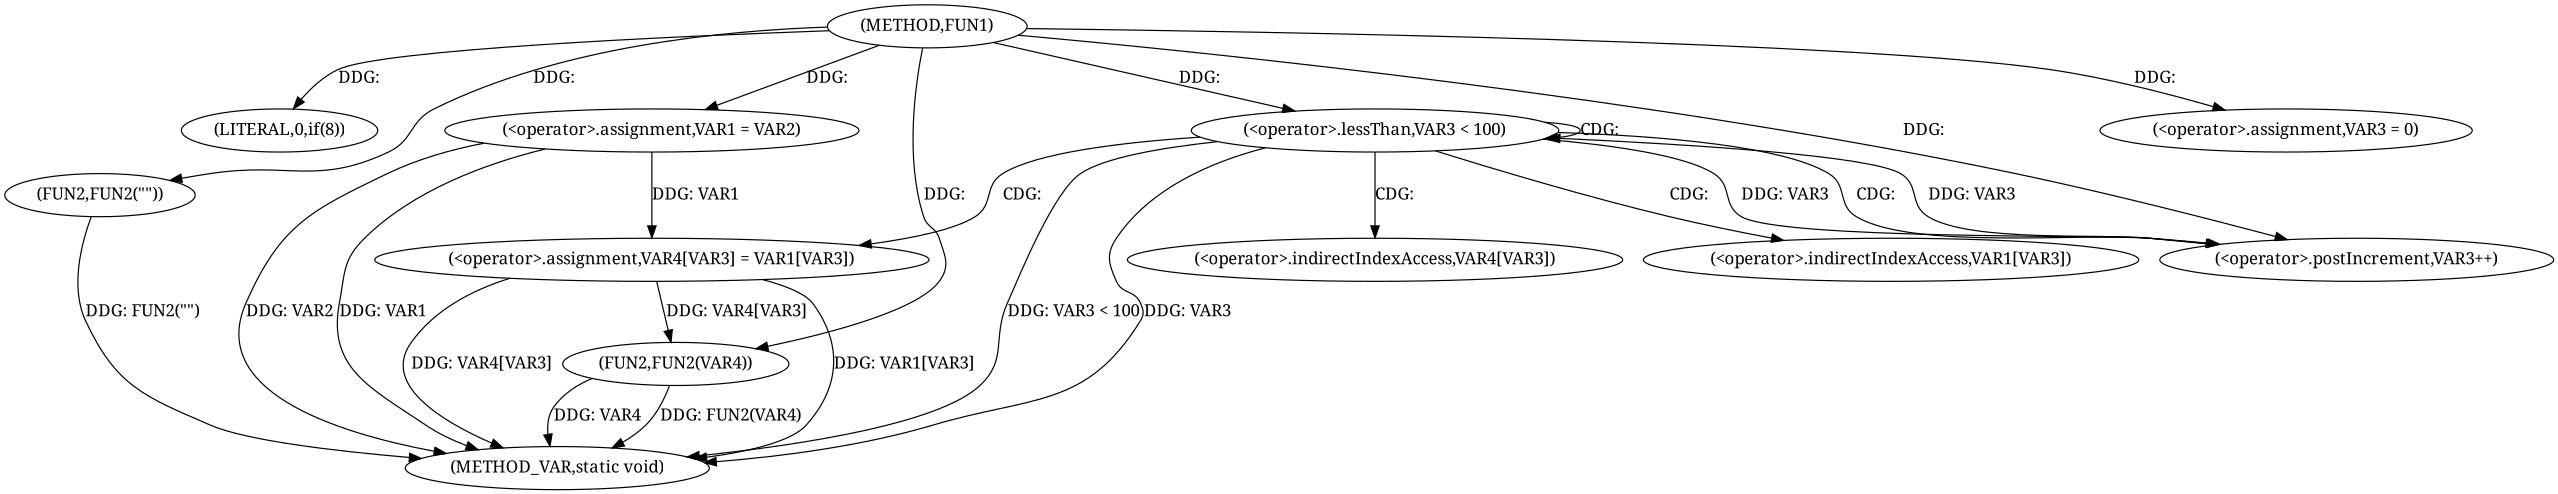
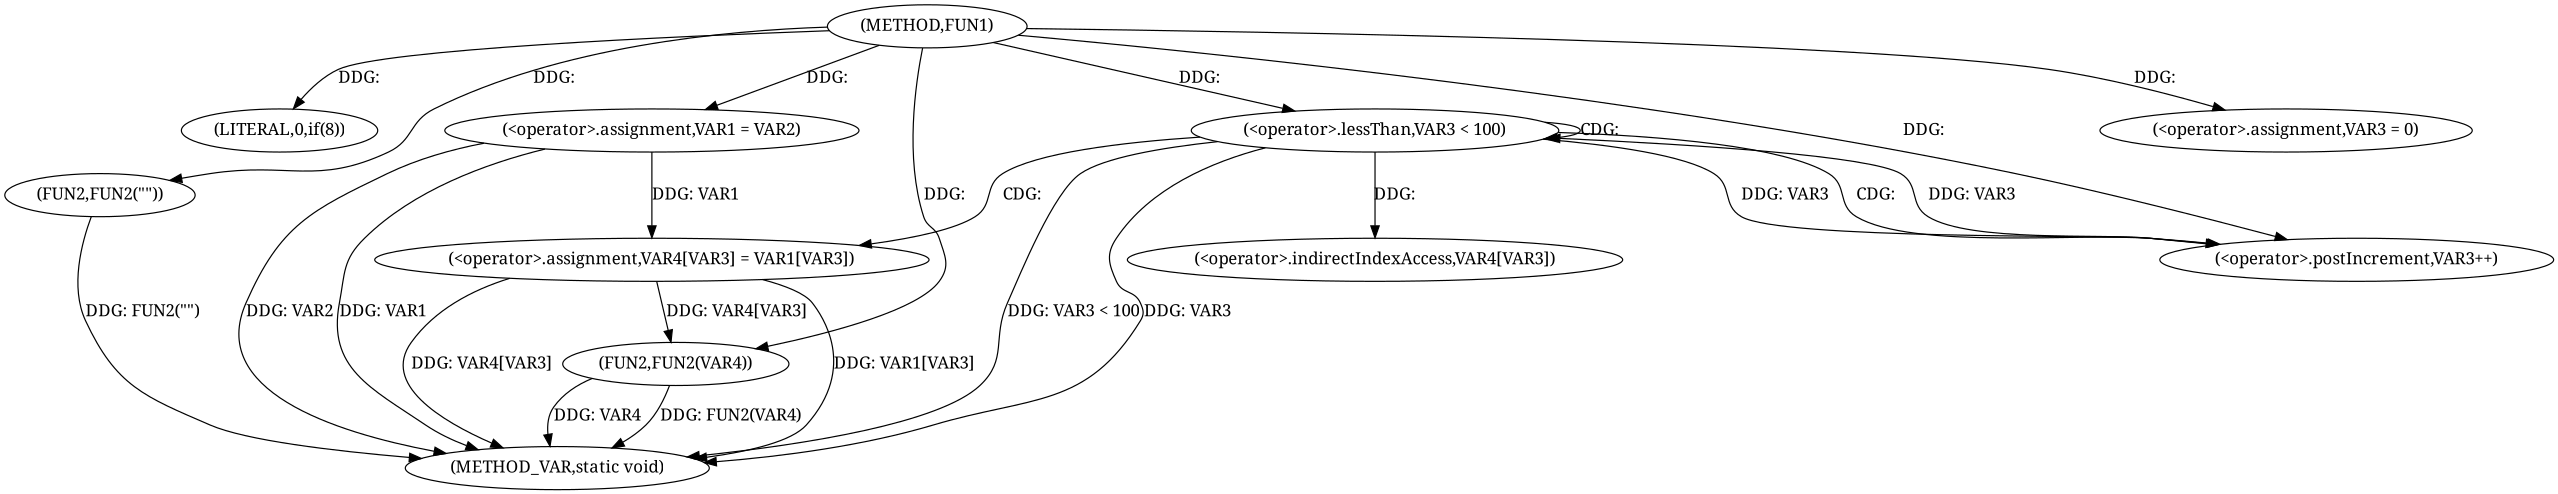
edge "(<operator>.lessThan,VAR3 < 100)" -> "(<operator>.indirectIndexAccess,VAR4[VAR3])": label "CDG: " -> "DDG: "
node "(<operator>.indirectIndexAccess,VAR1[VAR3])": removed
